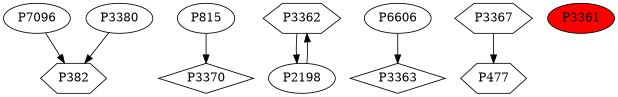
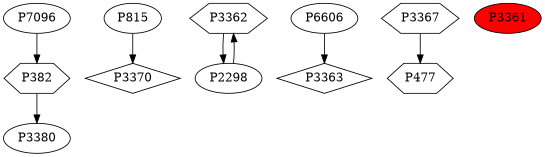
edge "P3380" -> "P382": reversed
node "P2198": label "P2198" -> "P2298"
